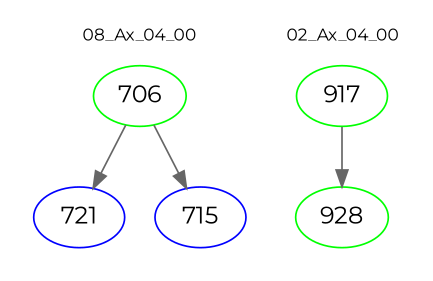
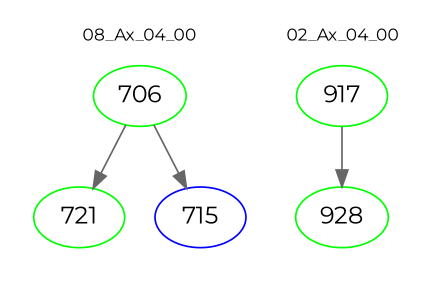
node "721": color blue -> green
